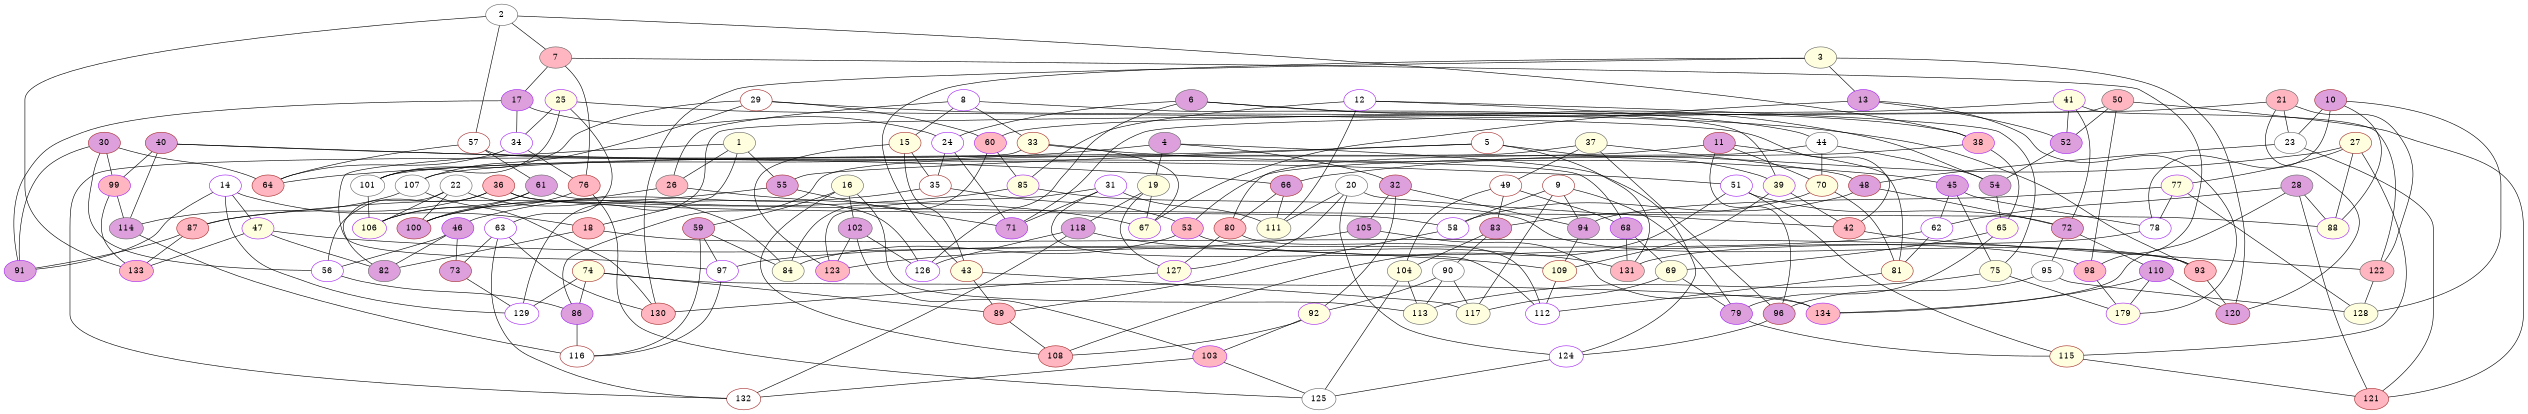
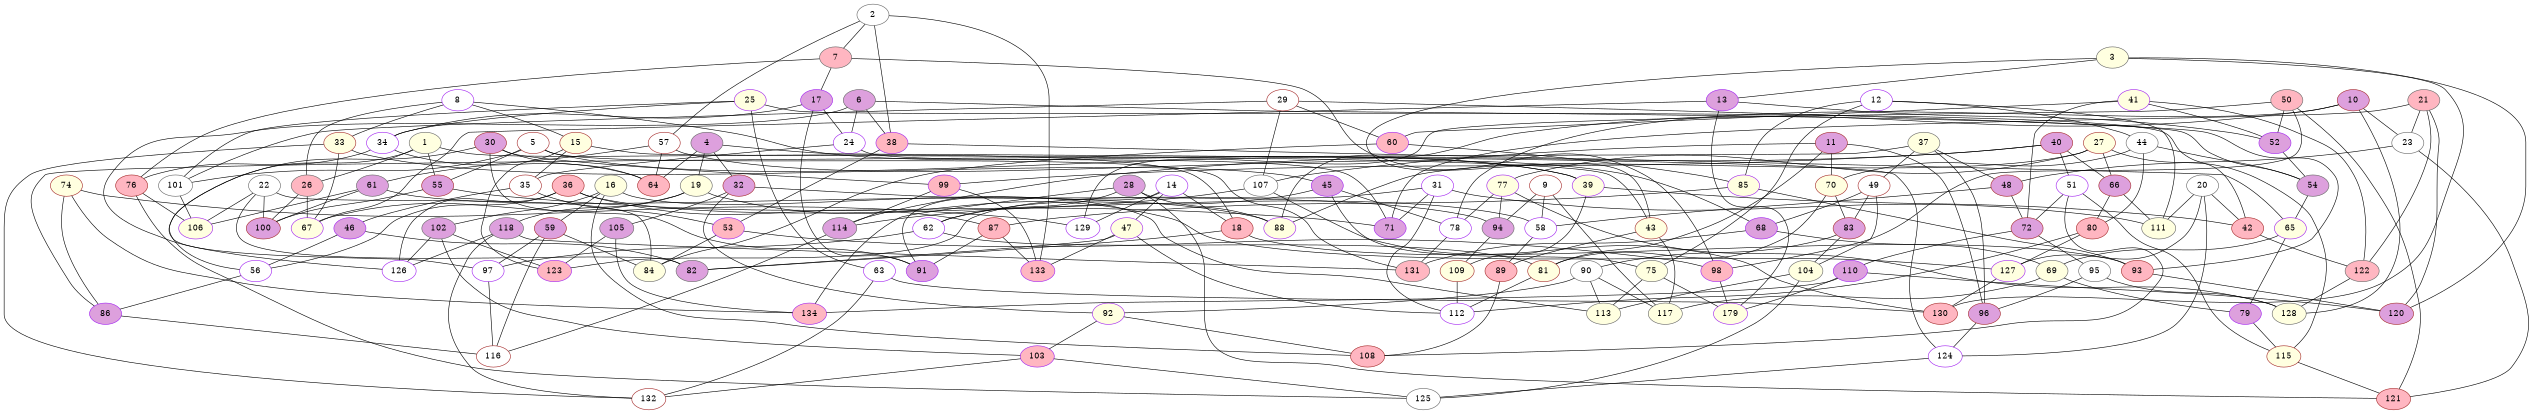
edge "9" -- "79": removed
edge "47" -- "109": now "47" -- "112"
node "73": removed
edge "74" -- "89": removed
